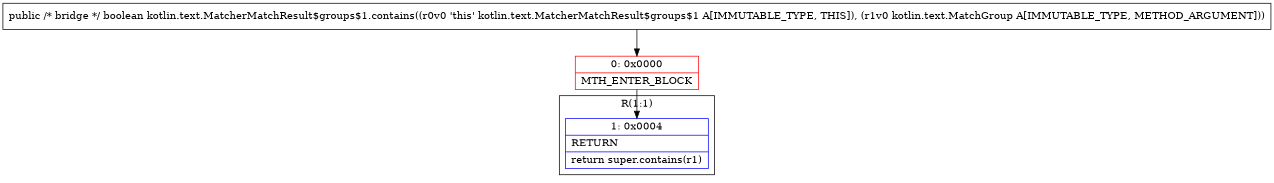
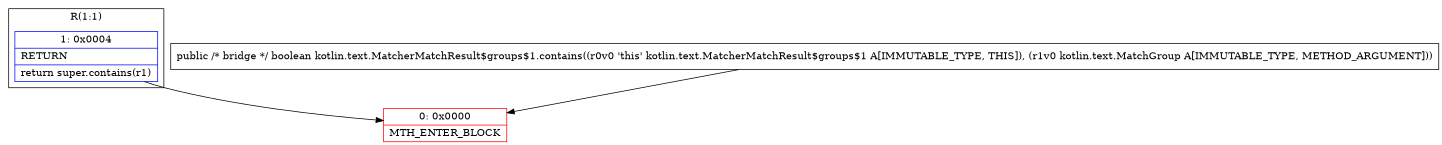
edge "0: 0x0000" -> "1: 0x0004": reversed
